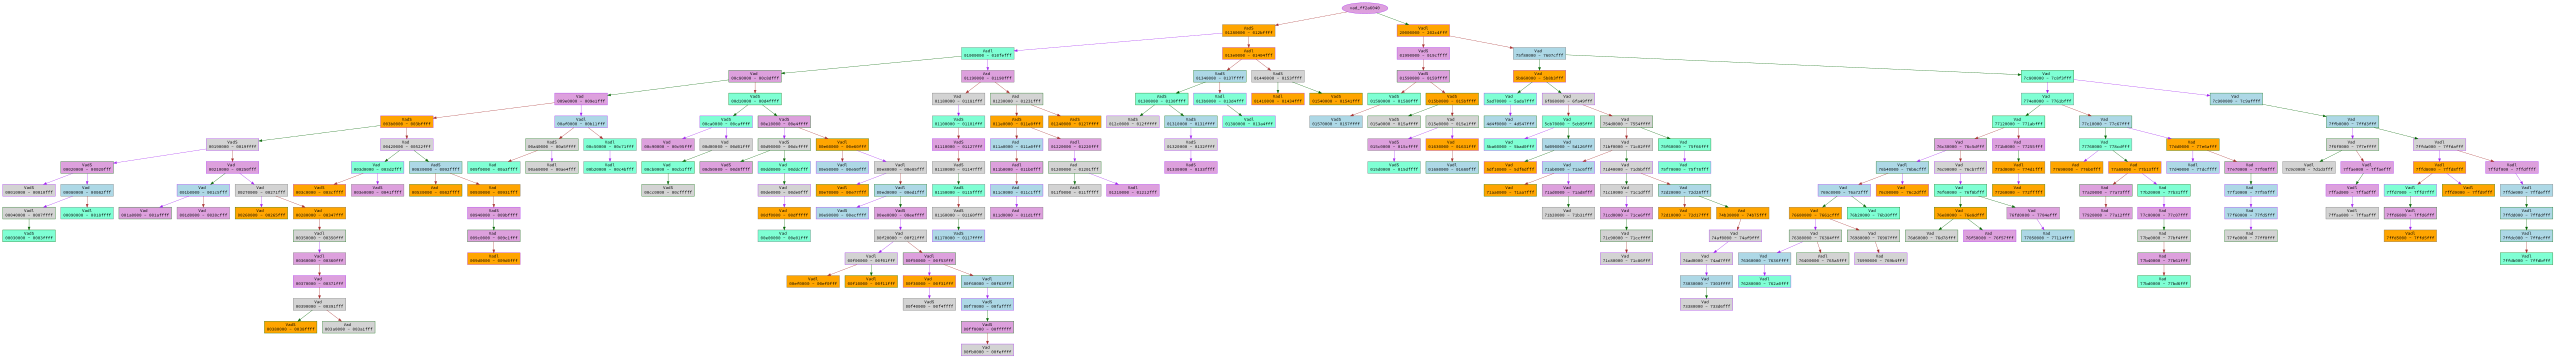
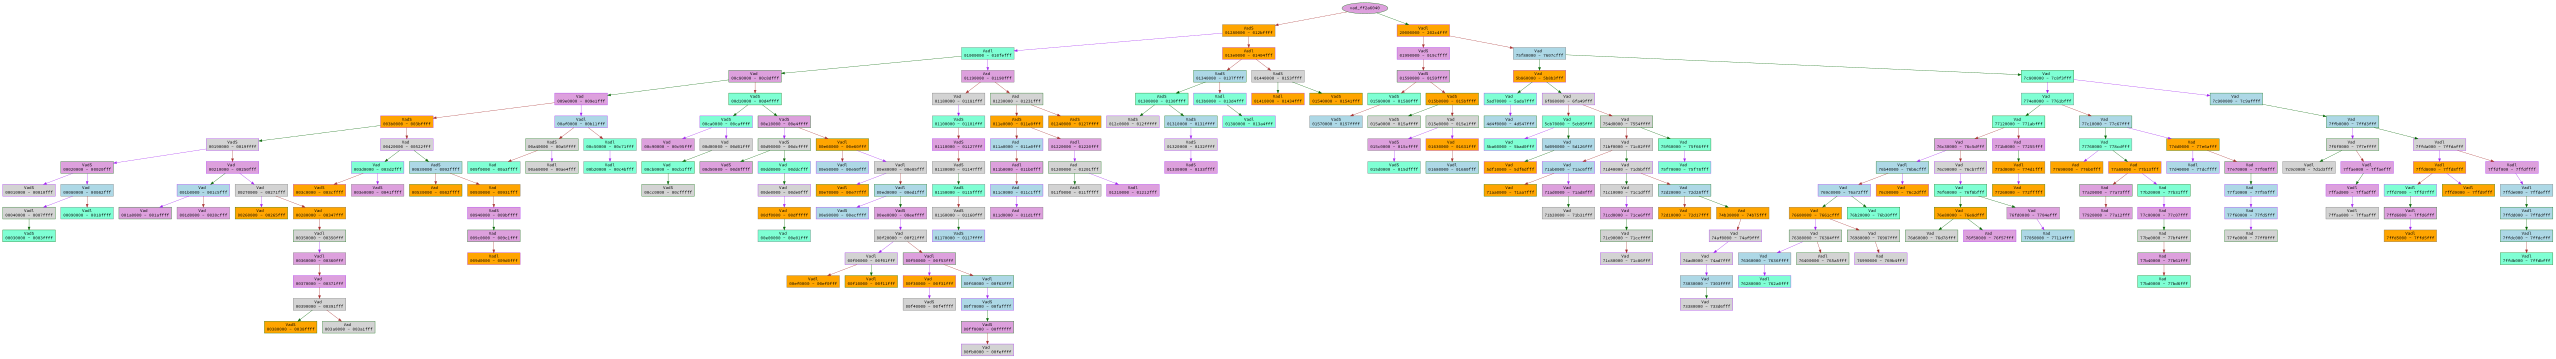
node "vad_ff2a6040": color purple -> darkgreen
